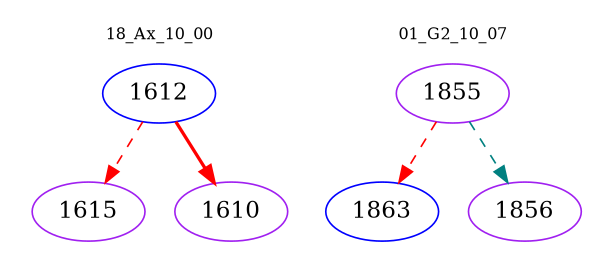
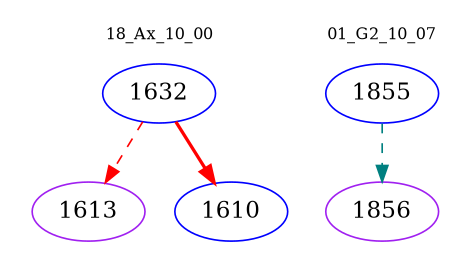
node "1612": label "1612" -> "1632"
node "1855": color purple -> blue
node "1615": label "1615" -> "1613"
node "1610": color purple -> blue
node "1863": removed
